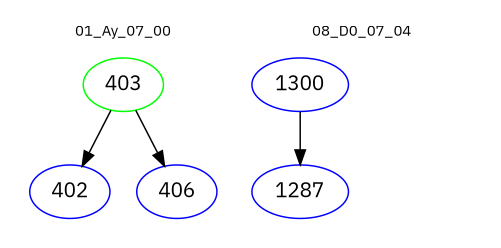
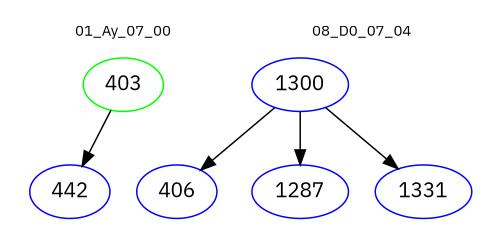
edge "403" -> "406": now "1300" -> "406"
node "402": label "402" -> "442"
node "1331": added
